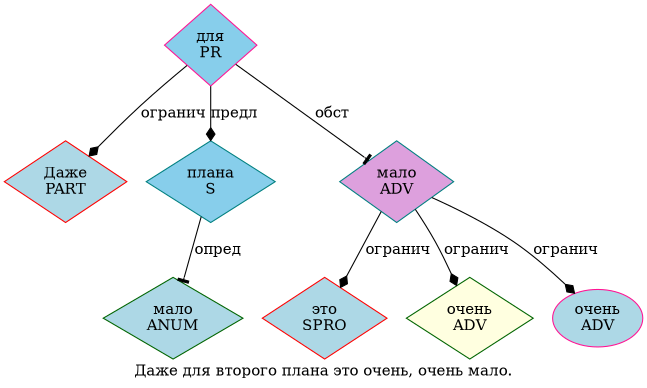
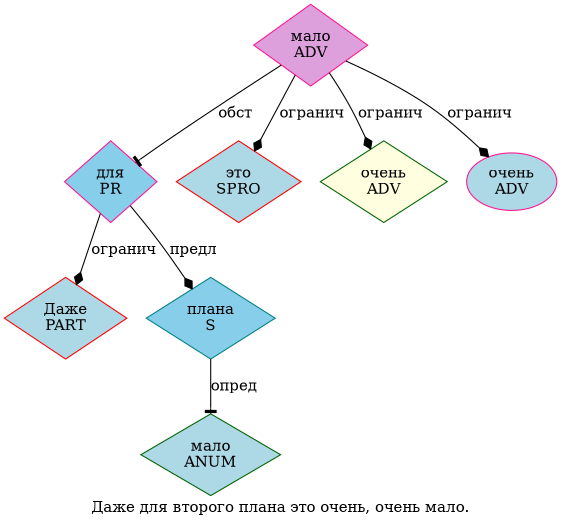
edge "для PR" -> "мало ADV": reversed
node "мало ADV": color teal -> deeppink
